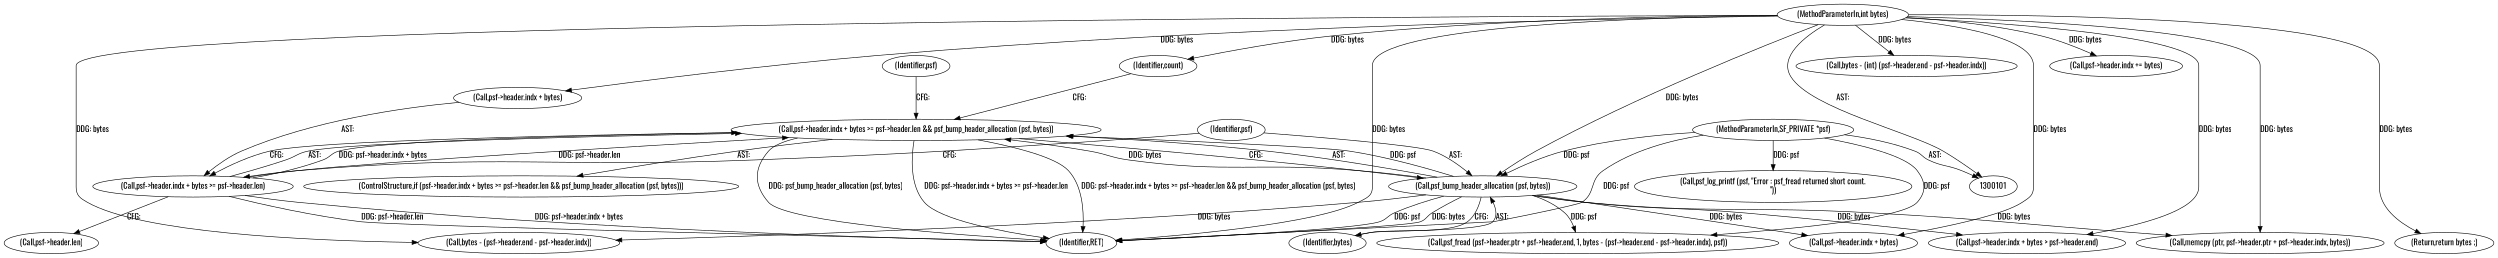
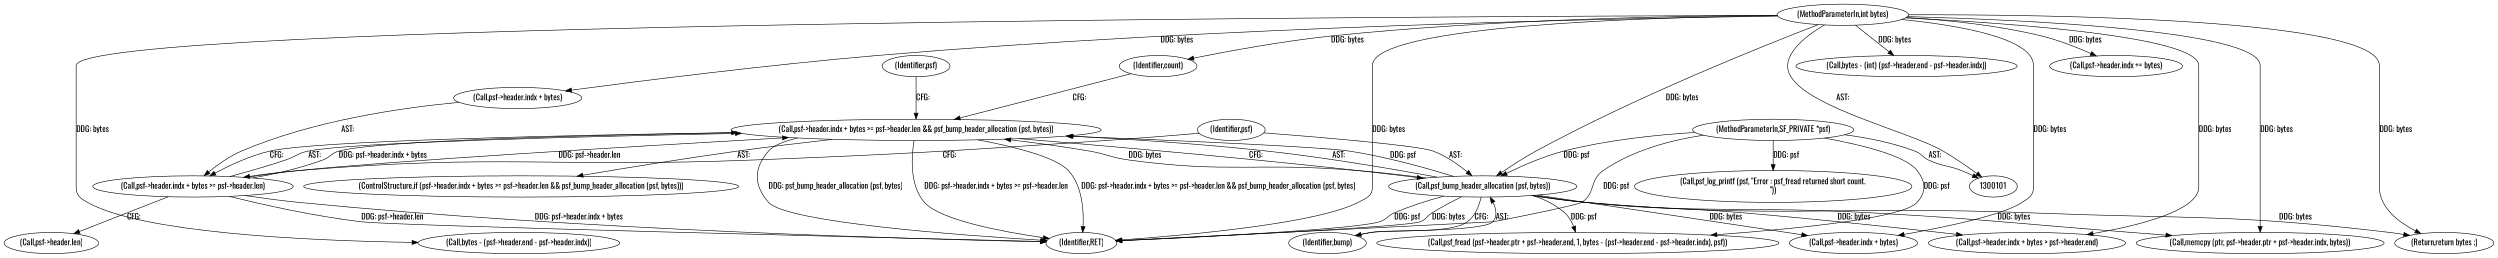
edge "(Call,psf_bump_header_allocation (psf, bytes))" -> "(Call,bytes - (psf->header.end - psf->header.indx))": now "(Call,psf_bump_header_allocation (psf, bytes))" -> "(Return,return bytes ;)"
node "(Identifier,bytes)": label "(Identifier,bytes)" -> "(Identifier,bump)"
